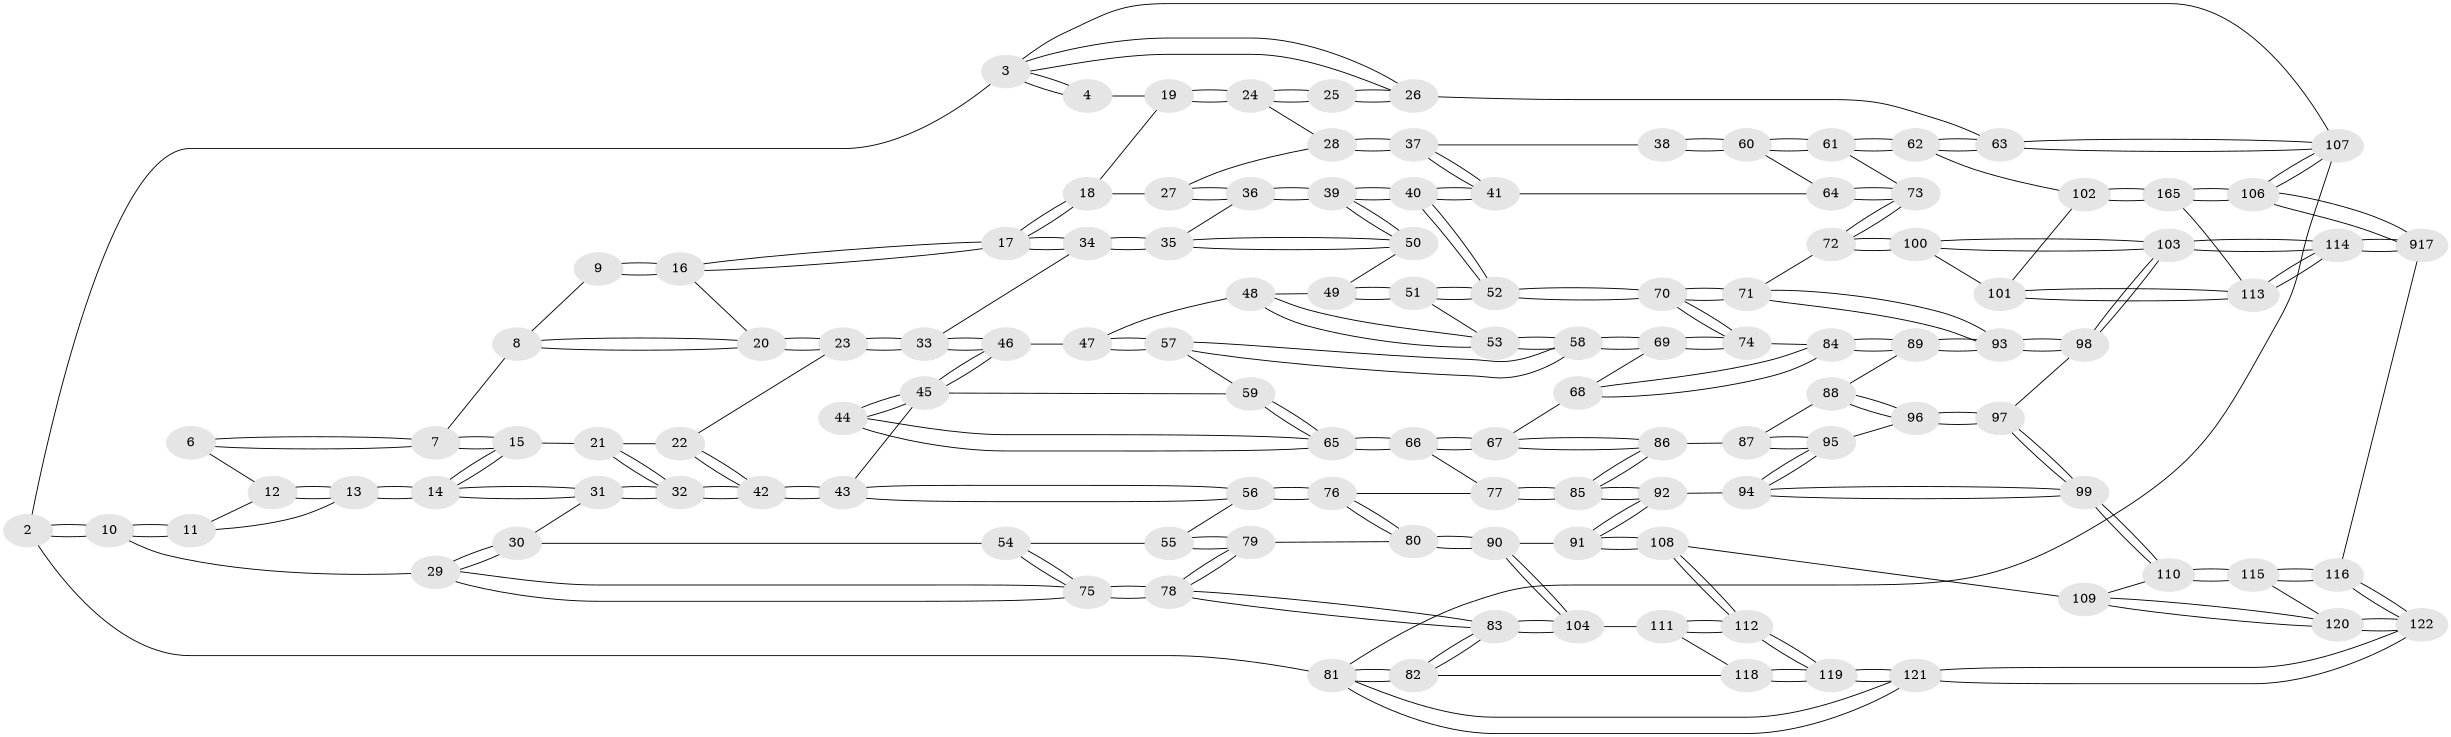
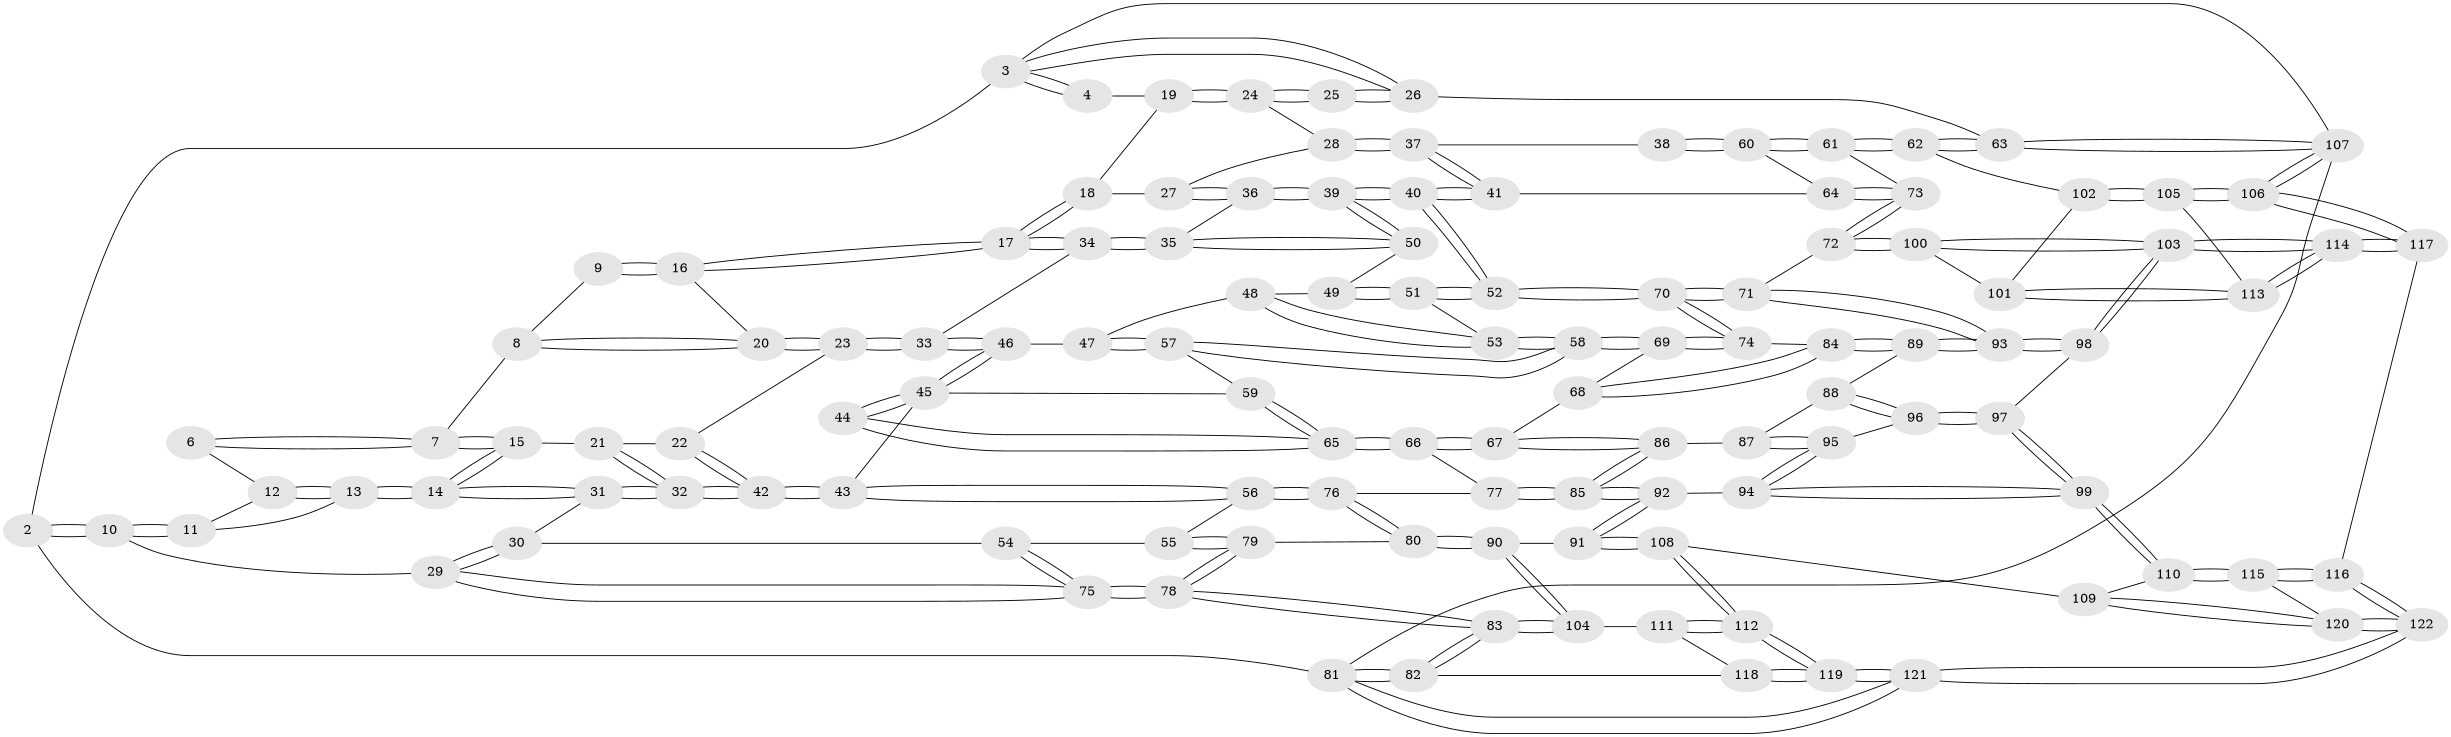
node "165": label "165" -> "105"
node "917": label "917" -> "117"
